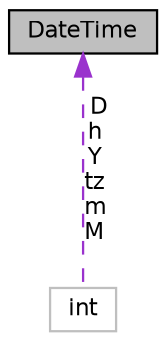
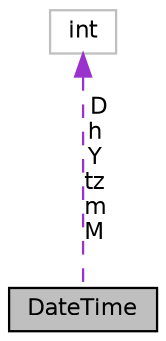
edge "int" -> "DateTime": reversed
